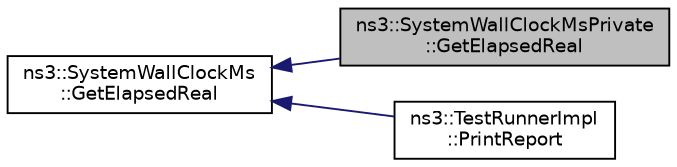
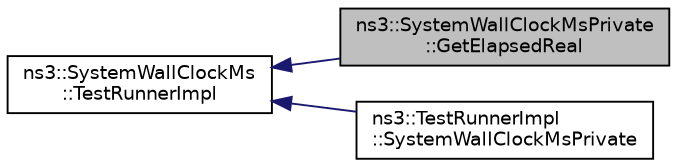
node "ns3::SystemWallClockMs ::GetElapsedReal": label "ns3::SystemWallClockMs ::GetElapsedReal" -> "ns3::SystemWallClockMs ::TestRunnerImpl"
node "ns3::TestRunnerImpl ::PrintReport": label "ns3::TestRunnerImpl ::PrintReport" -> "ns3::TestRunnerImpl ::SystemWallClockMsPrivate"
